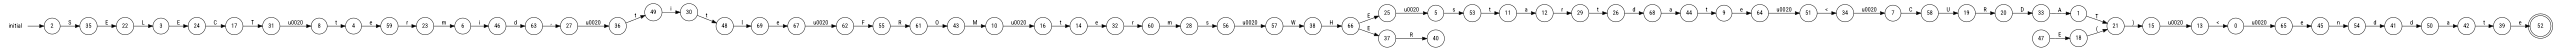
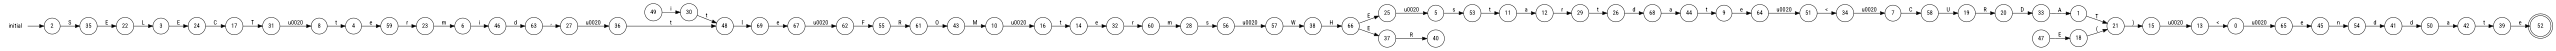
edge "36" -> "49": now "36" -> "48"
